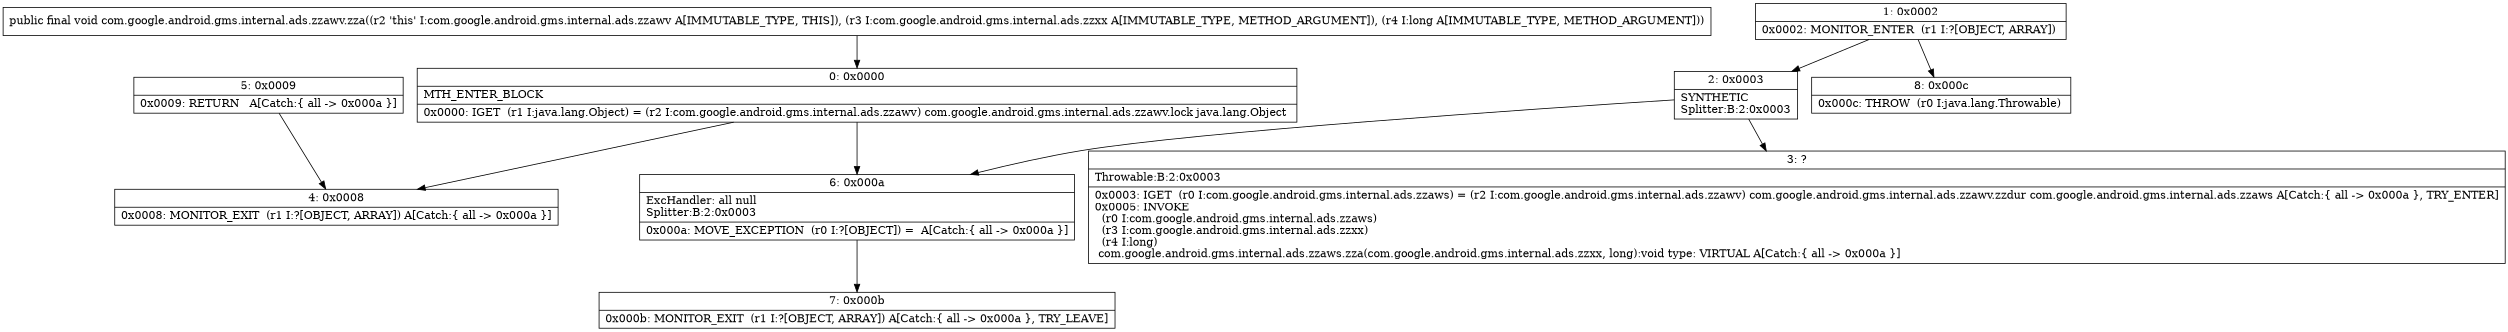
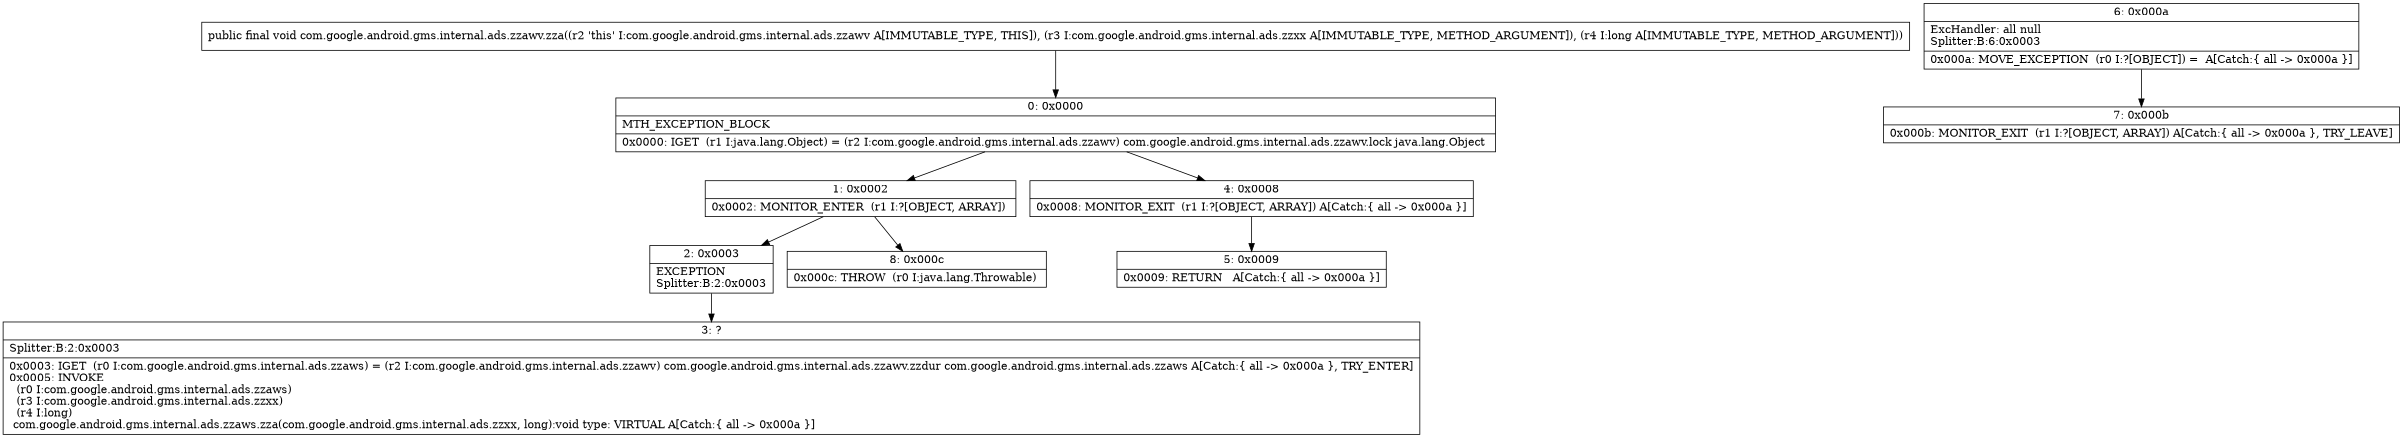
node "0: 0x0000": text "MTH_ENTER_BLOCK" -> "MTH_EXCEPTION_BLOCK"
node "2: 0x0003": text "SYNTHETIC" -> "EXCEPTION"
edge "2: 0x0003" -> "6: 0x000a": removed
edge "0: 0x0000" -> "6: 0x000a": now "0: 0x0000" -> "1: 0x0002"
edge "5: 0x0009" -> "4: 0x0008": reversed
node "3: ?": text "Throwable:B:2:0x0003" -> "Splitter:B:2:0x0003"
node "6: 0x000a": text "Splitter:B:2:0x0003" -> "Splitter:B:6:0x0003"
